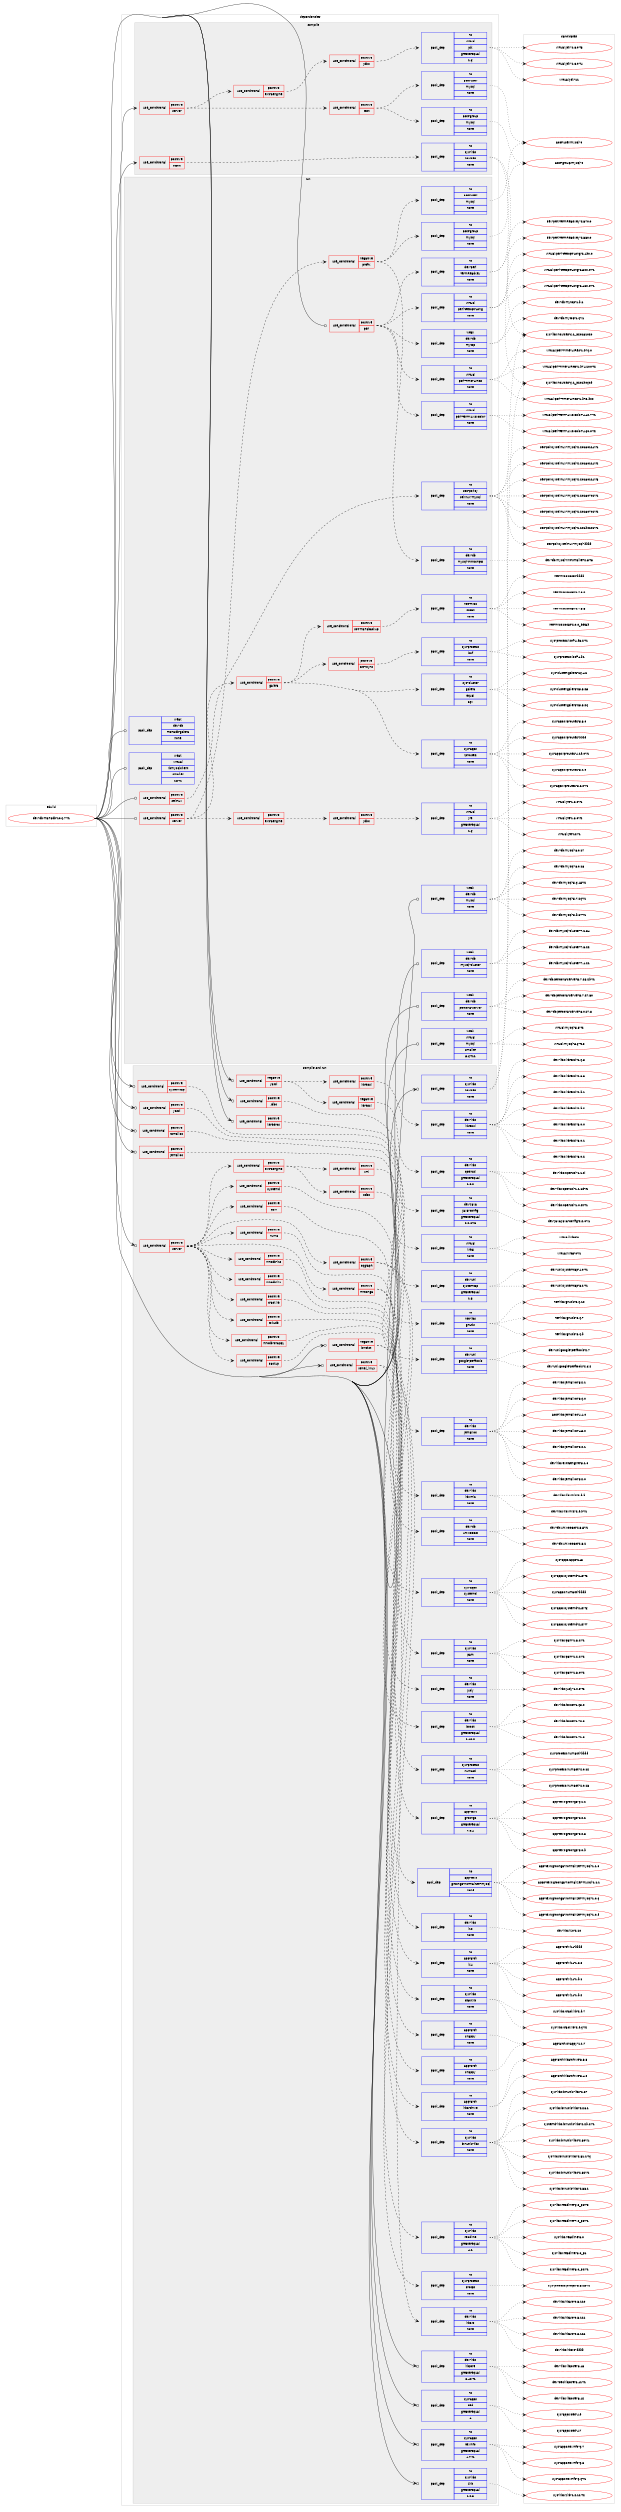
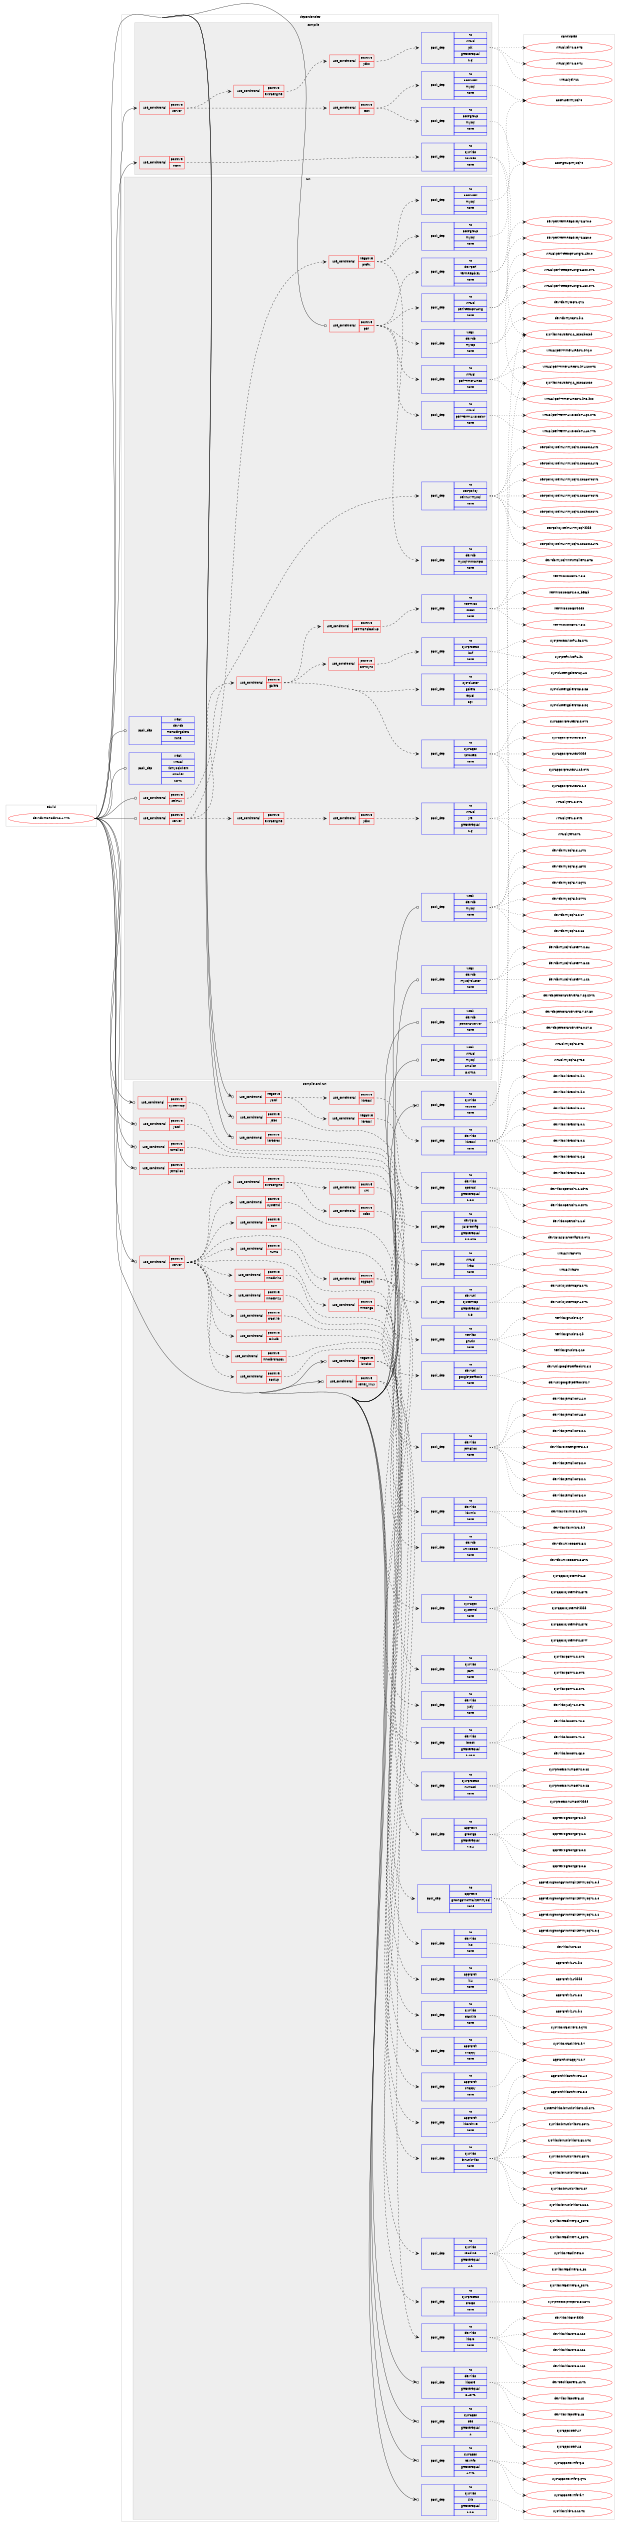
node "sys-process/lsof-4.91": label "sys-process/lsof-4.91" -> "sys-prefix/lsof-4.91"
node "dev-db/mariadb-10.6.7-r1": label "dev-db/mariadb-10.6.7-r1" -> "dev-db/mariadb-10.4.7-r1"
node "dev-db/mysql-5.6.44-r1": added
node "acct-libs/jemalloc-4.4.0": label "acct-libs/jemalloc-4.4.0" -> "dev-libs/jemalloc-4.4.0"
node "sys-apps/apps-243": label "sys-apps/apps-243" -> "sys-apps/systemd-243"
node "sys-apps/numactl-9999": label "sys-apps/numactl-9999" -> "sys-apps/systemd-9999"
node "apps-text/groonga-normalizer-mysql-1.1.1": label "apps-text/groonga-normalizer-mysql-1.1.1" -> "app-text/groonga-normalizer-mysql-1.1.1"
node "sys-apps/sed-4.9": label "sys-apps/sed-4.9" -> "sys-apps/sed-4.5"
node "sys-apps/texinfo-6.7": label "sys-apps/texinfo-6.7" -> "sys-apps/texinfo-9.7"
